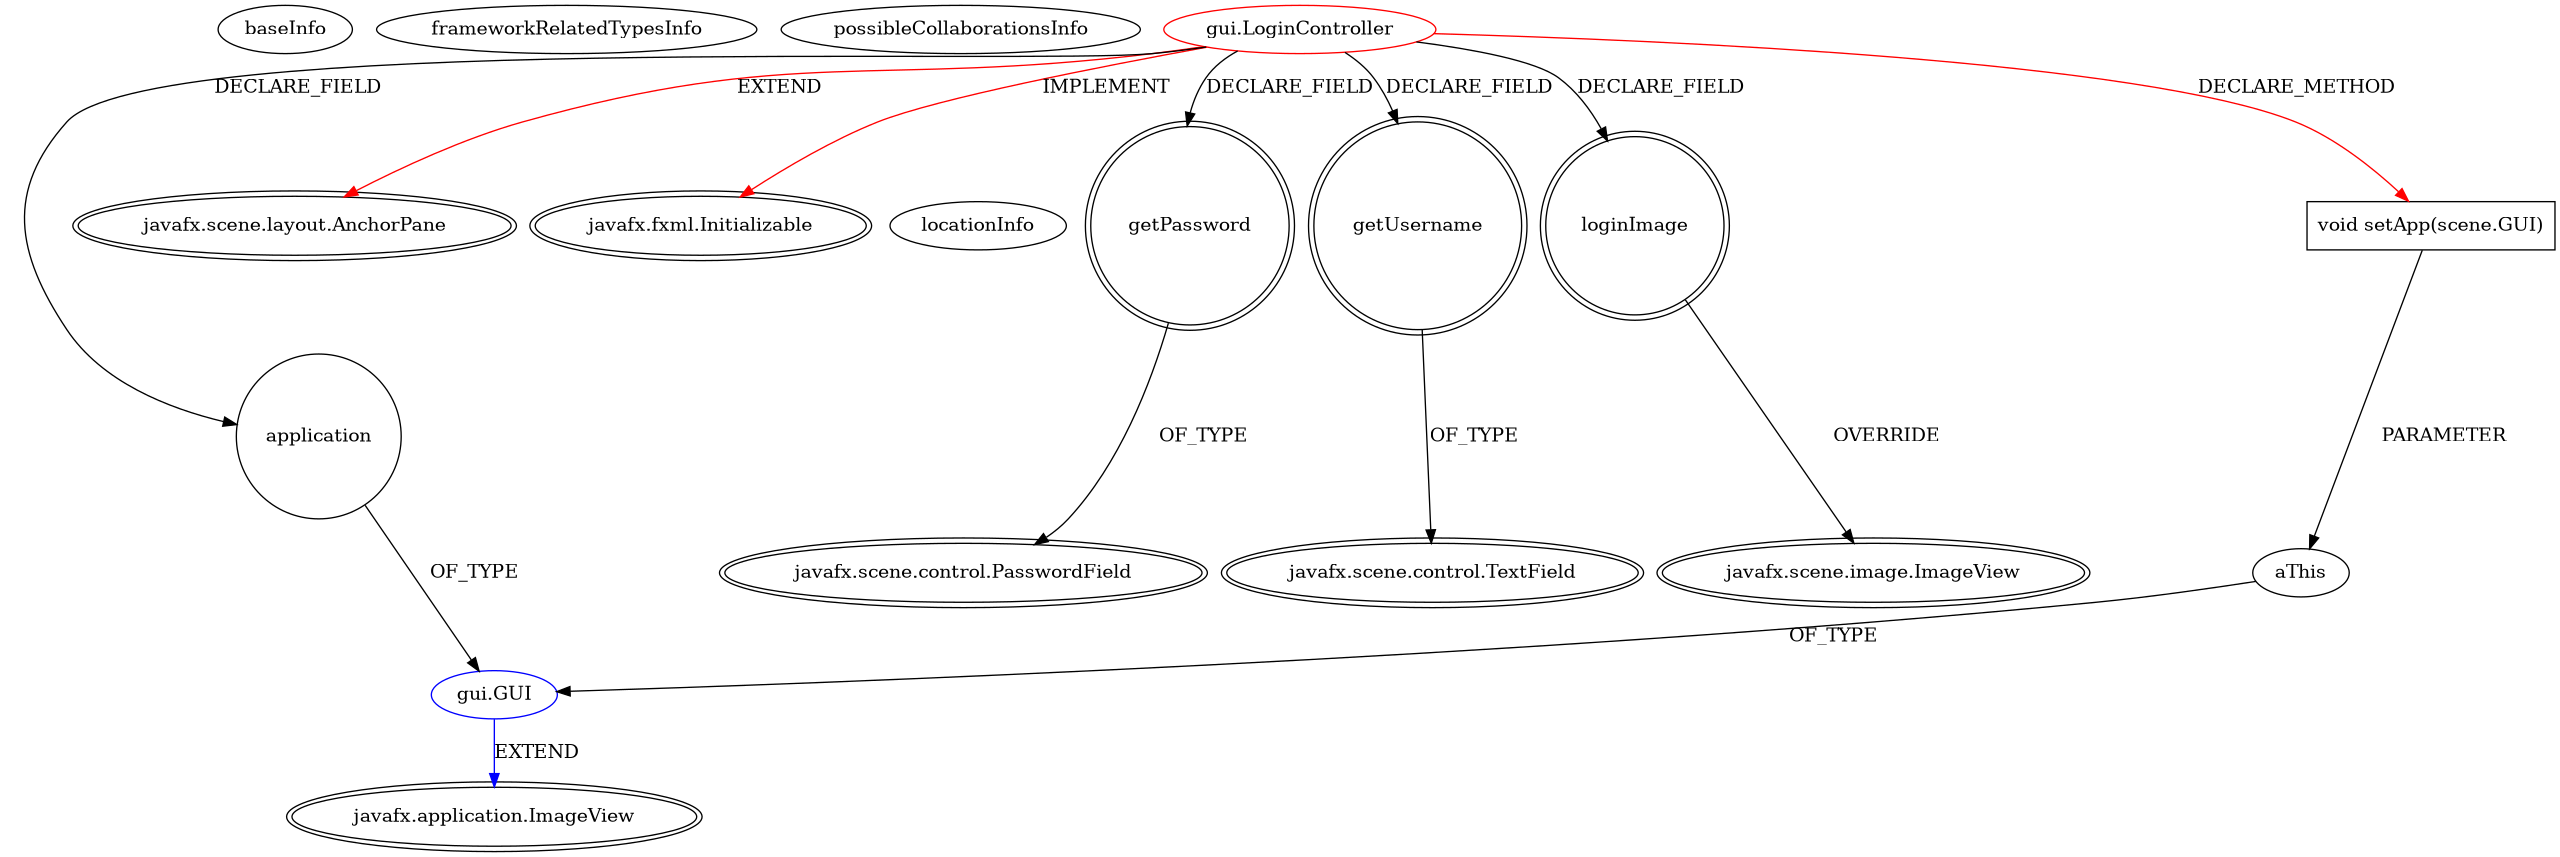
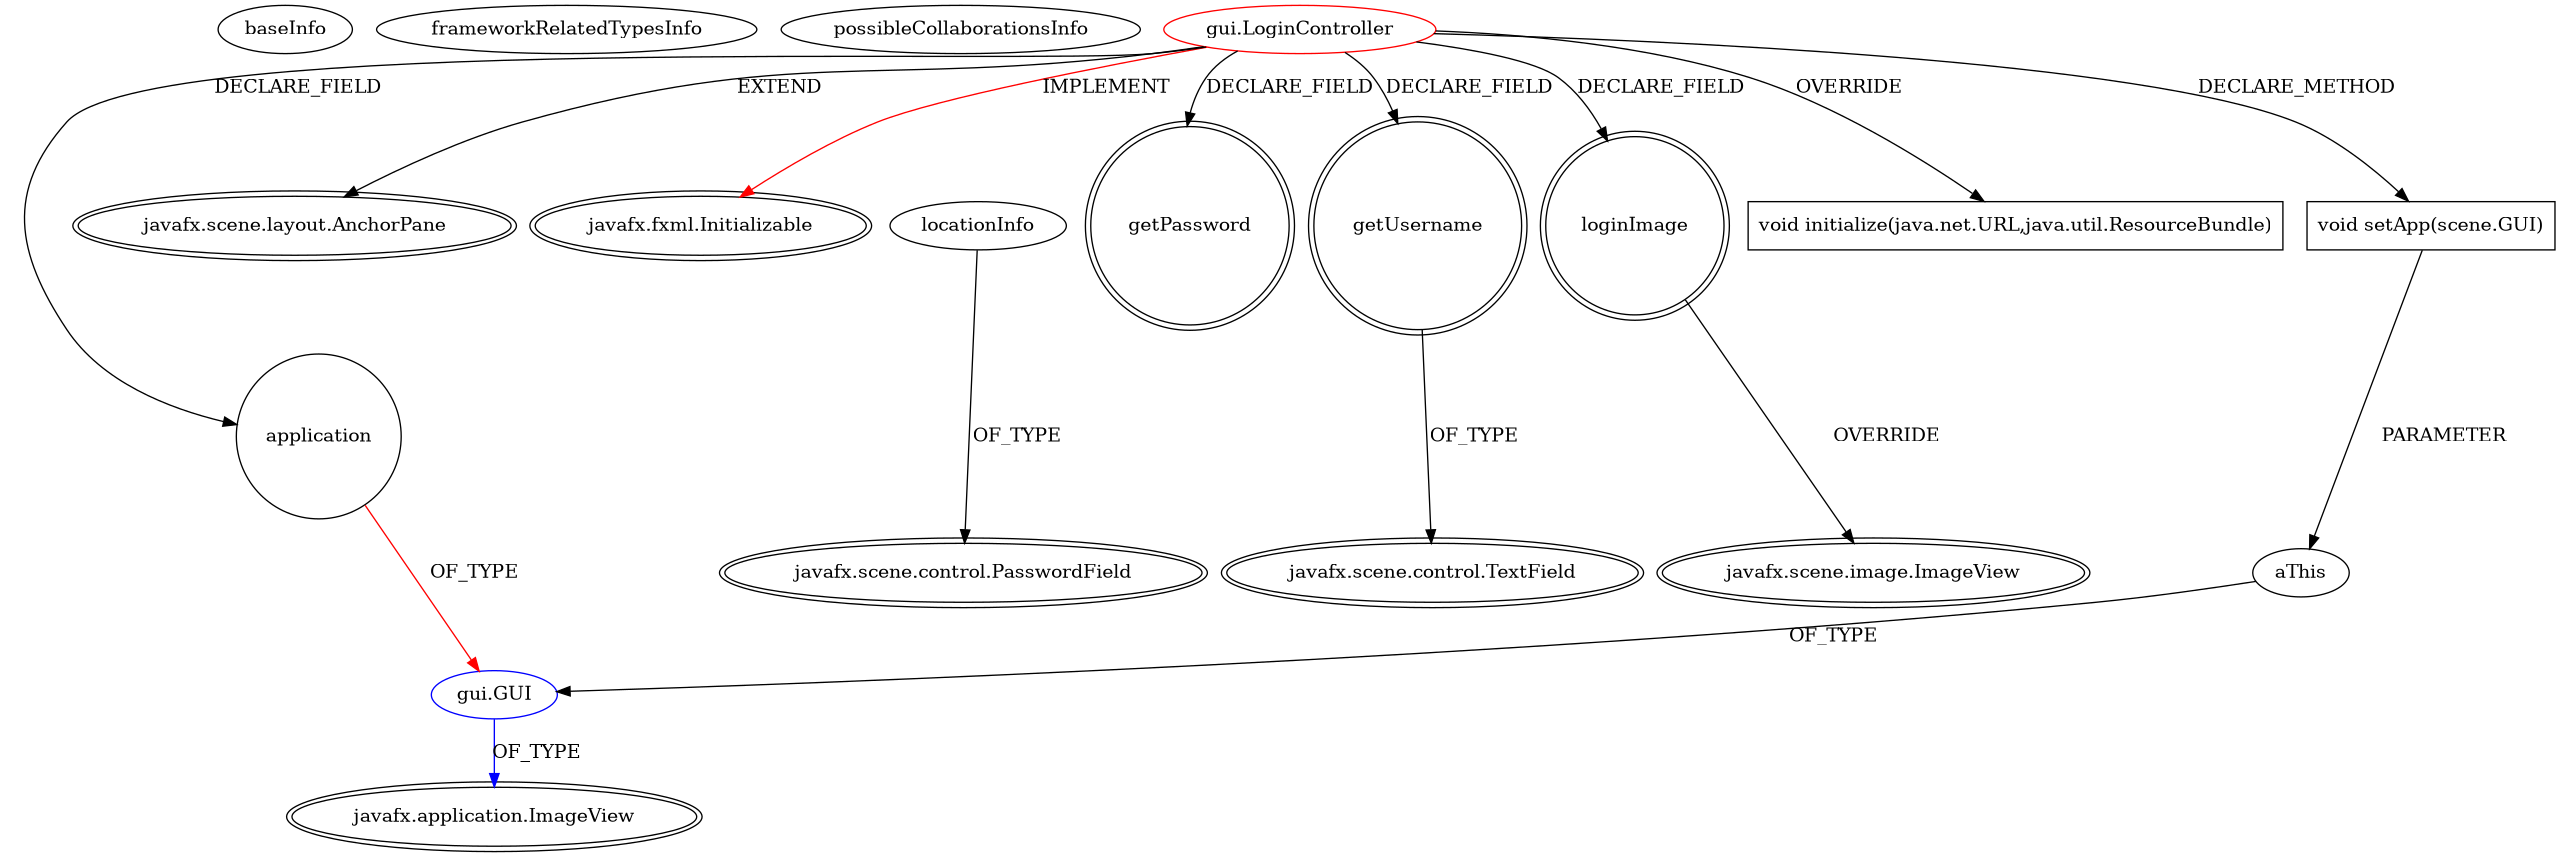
edge "gui.LoginController" -> "void setApp(scene.GUI)": color red -> black
edge "gui.LoginController" -> "javafx.scene.layout.AnchorPane": color red -> black
node "void initialize(java.net.URL,java.util.ResourceBundle)": added
edge "getPassword" -> "javafx.scene.control.PasswordField": now "locationInfo" -> "javafx.scene.control.PasswordField"
edge "application" -> "gui.GUI": color black -> red
edge "gui.GUI" -> "javafx.application.ImageView": label "EXTEND" -> "OF_TYPE"
